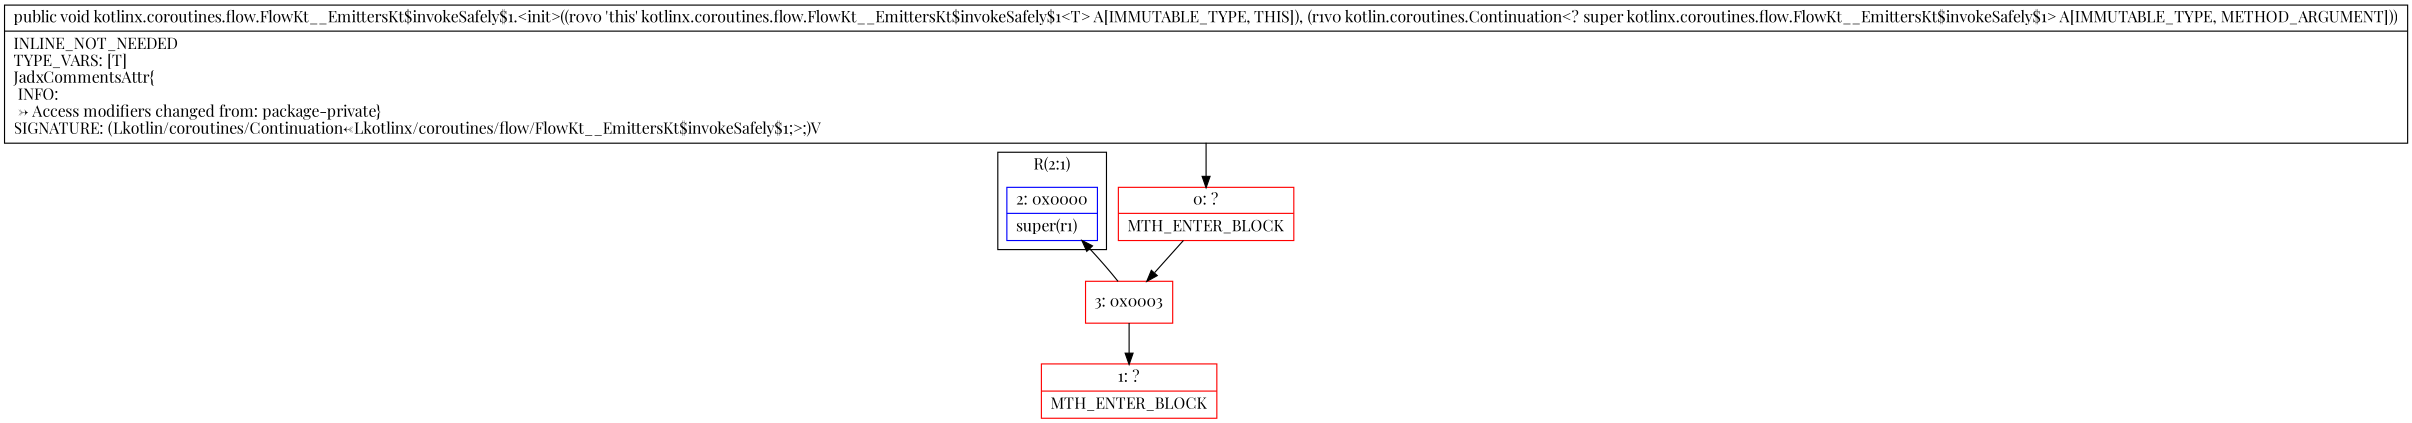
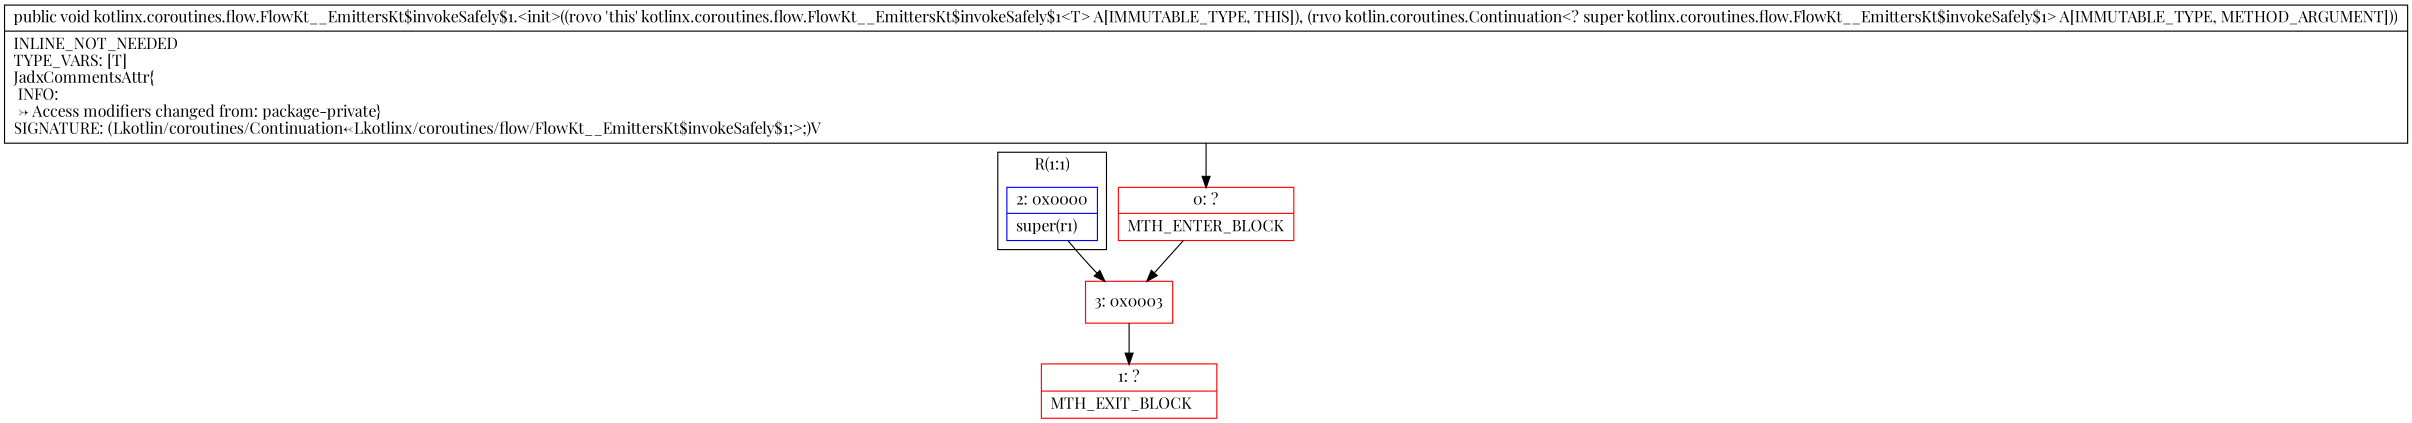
cluster "R(2:1)": label "R(2:1)" -> "R(1:1)"
edge "3: 0x0003" -> "2: 0x0000": reversed
node "1: ?": text "MTH_ENTER_BLOCK" -> "MTH_EXIT_BLOCK"
